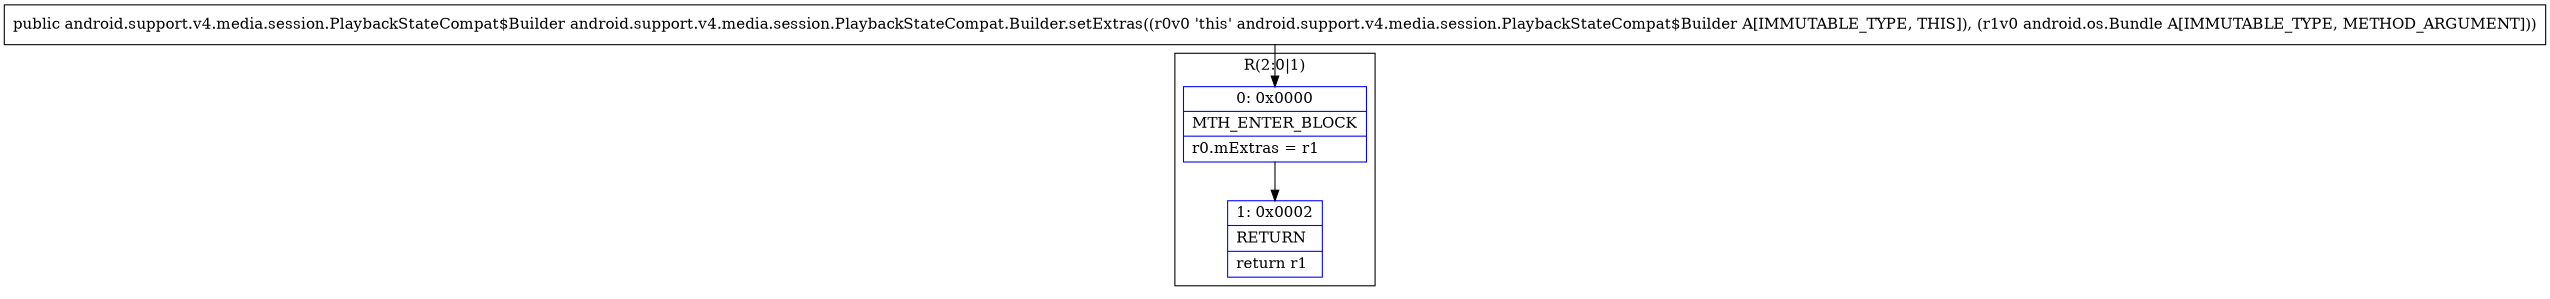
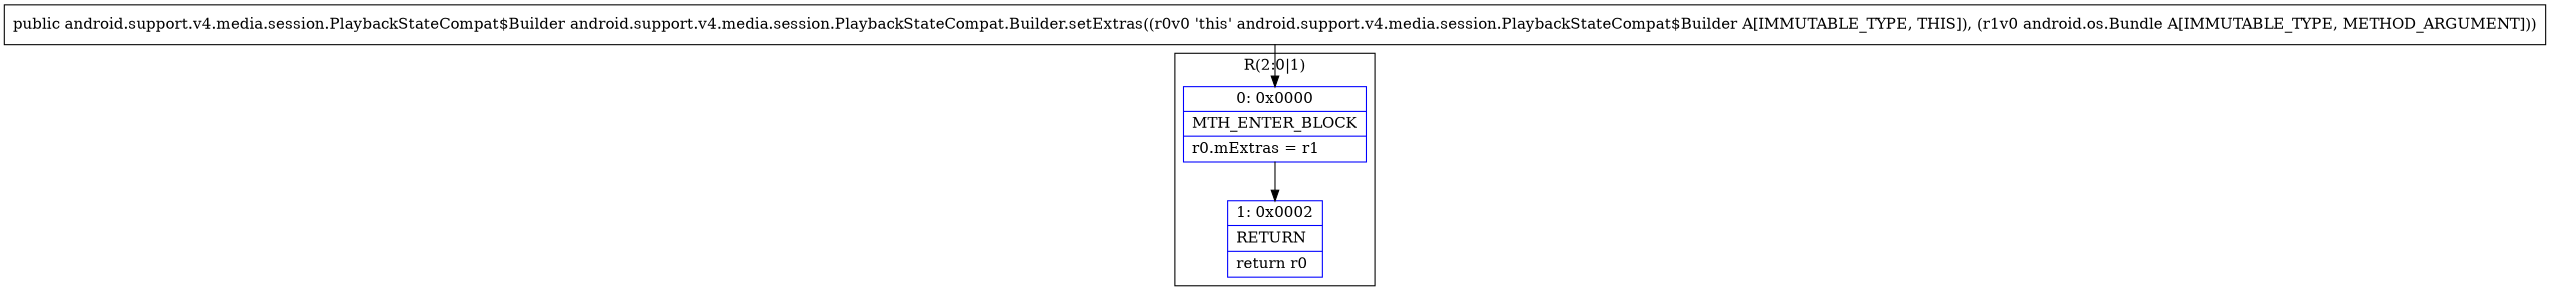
node "1: 0x0002": text "return r1" -> "return r0"
